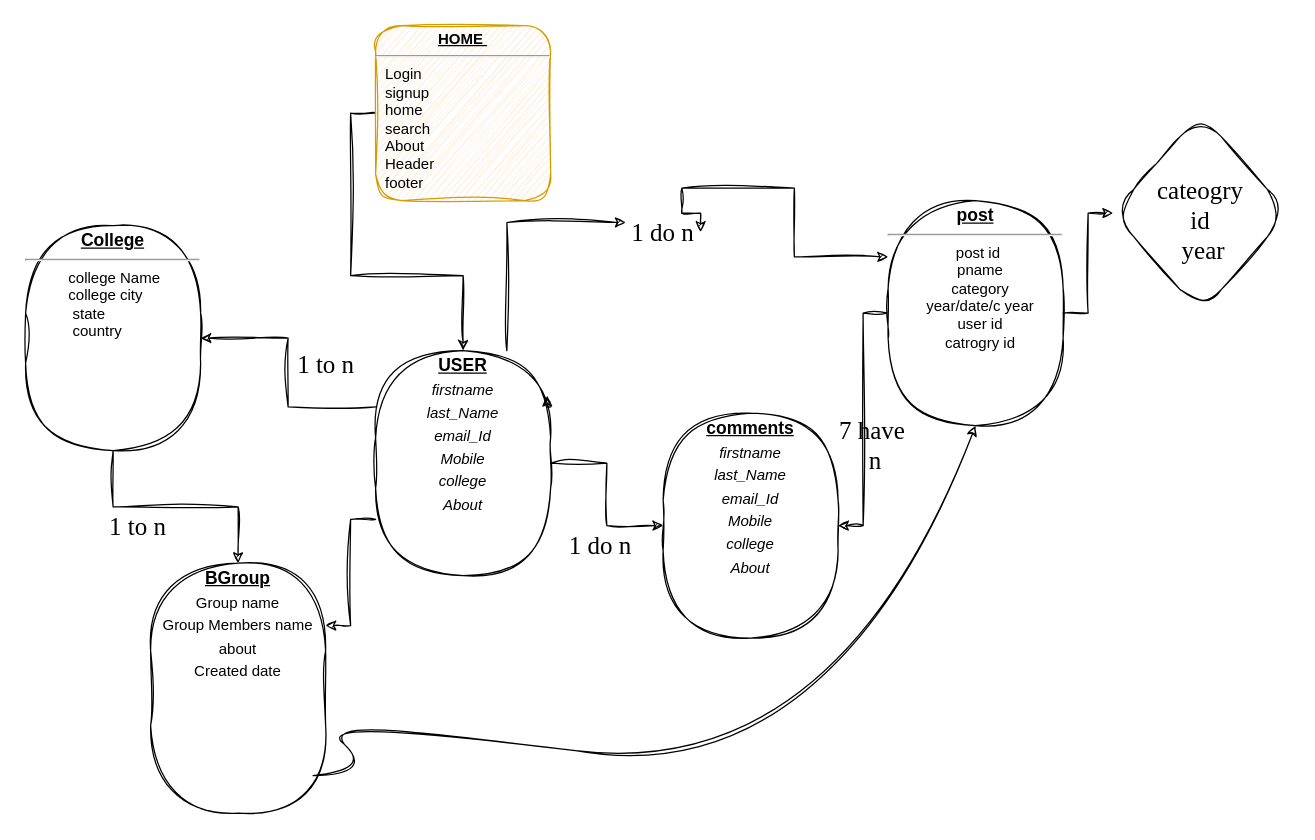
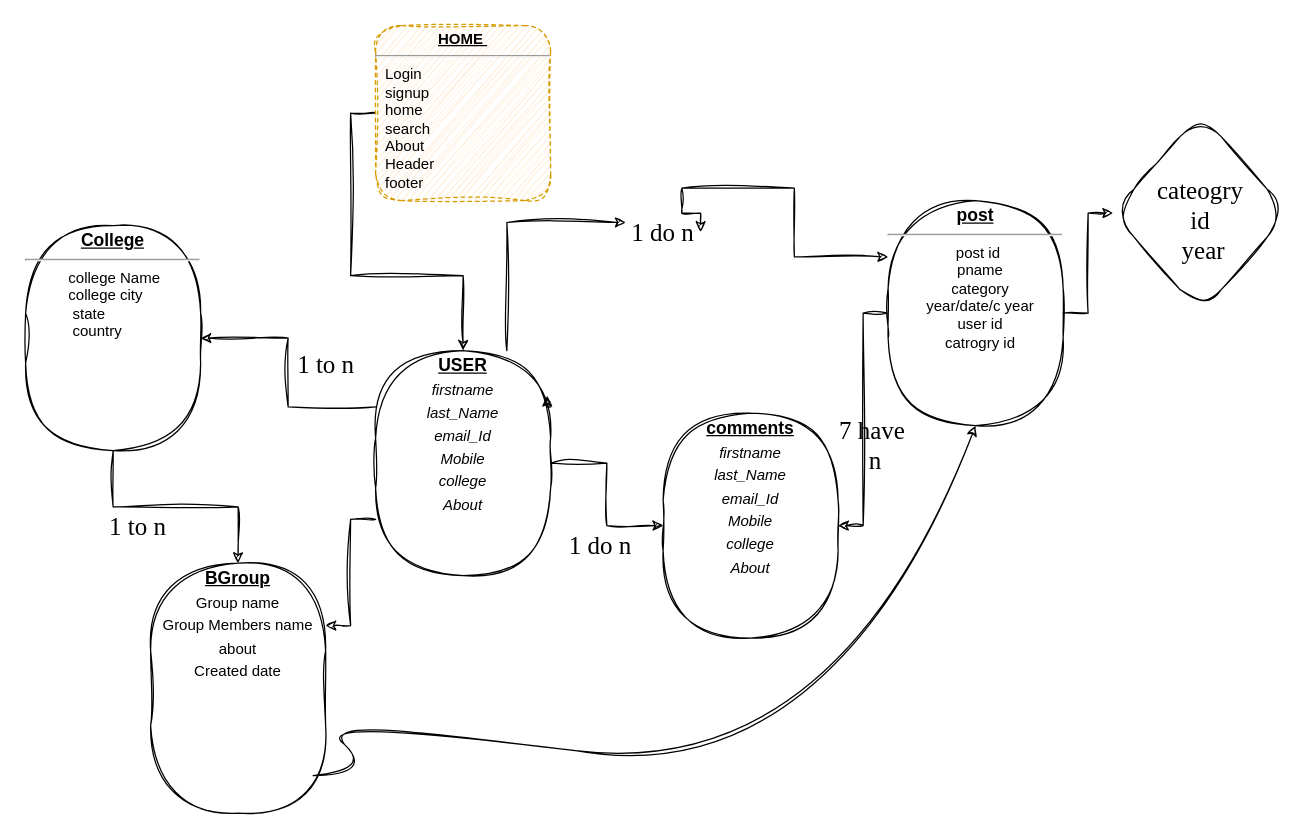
node "HOME Login signup home search About Header footer": style solid -> dashed
